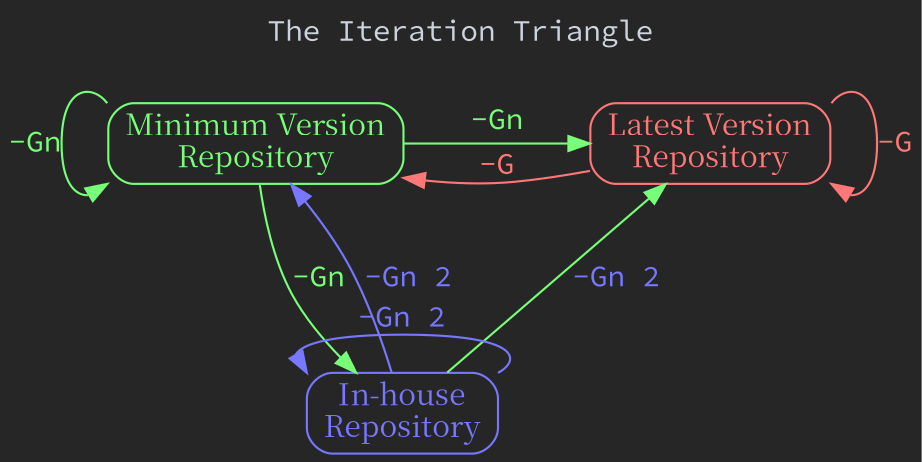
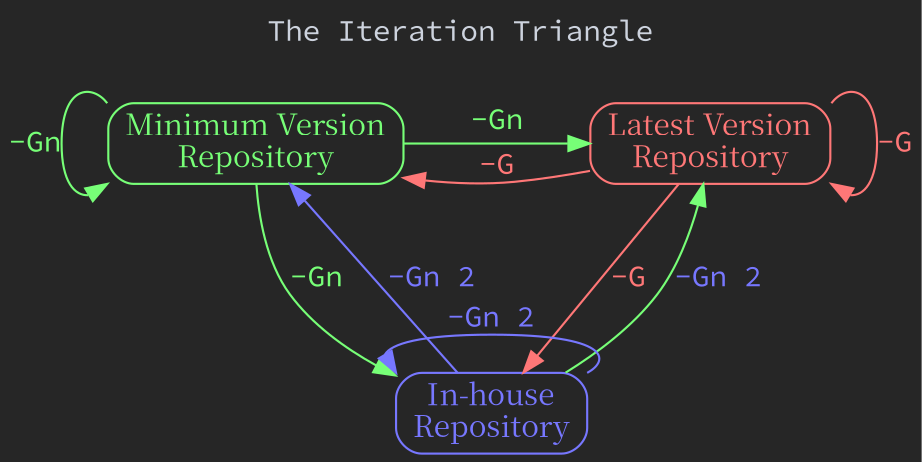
edge "Latest Version Repository" -> "In-house Repository": added, label "-G"
